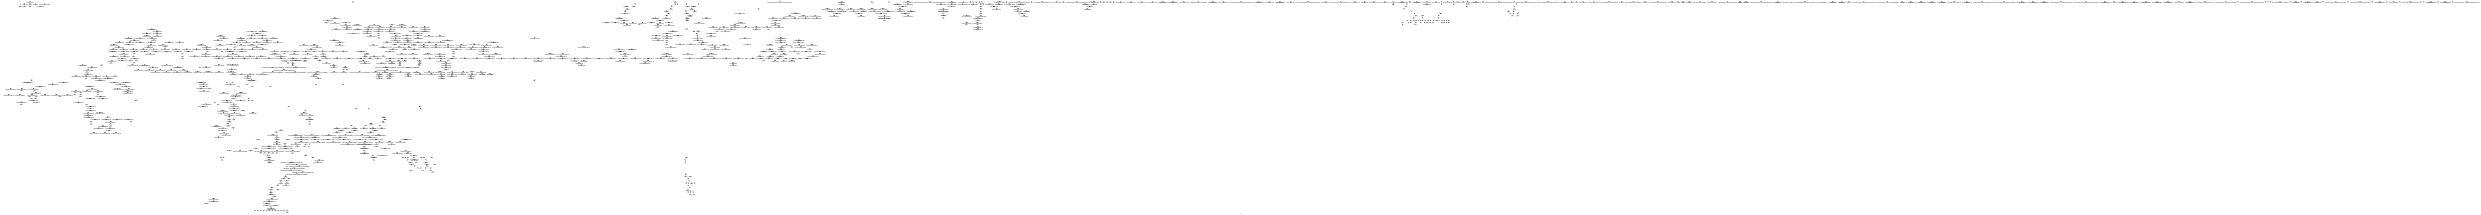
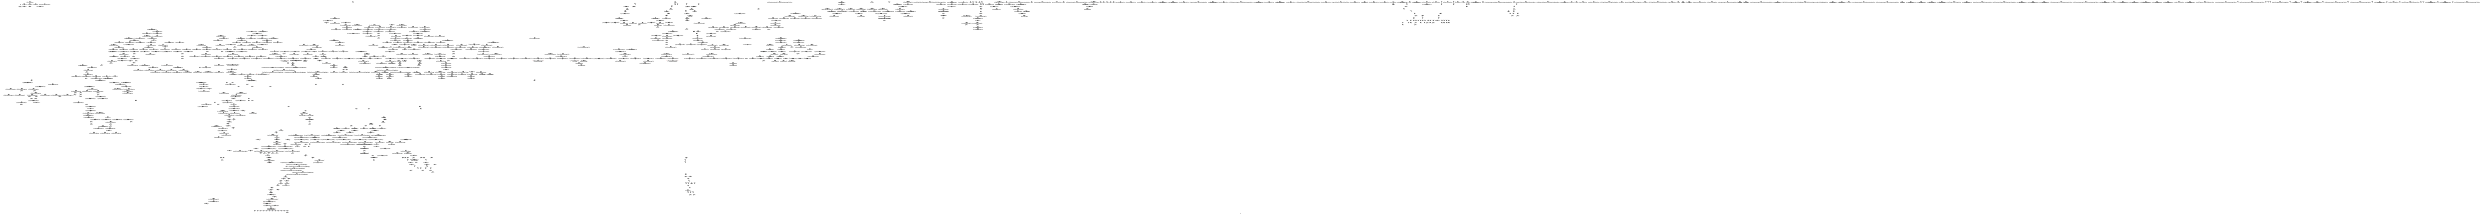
node "NodeID: 519": removed
